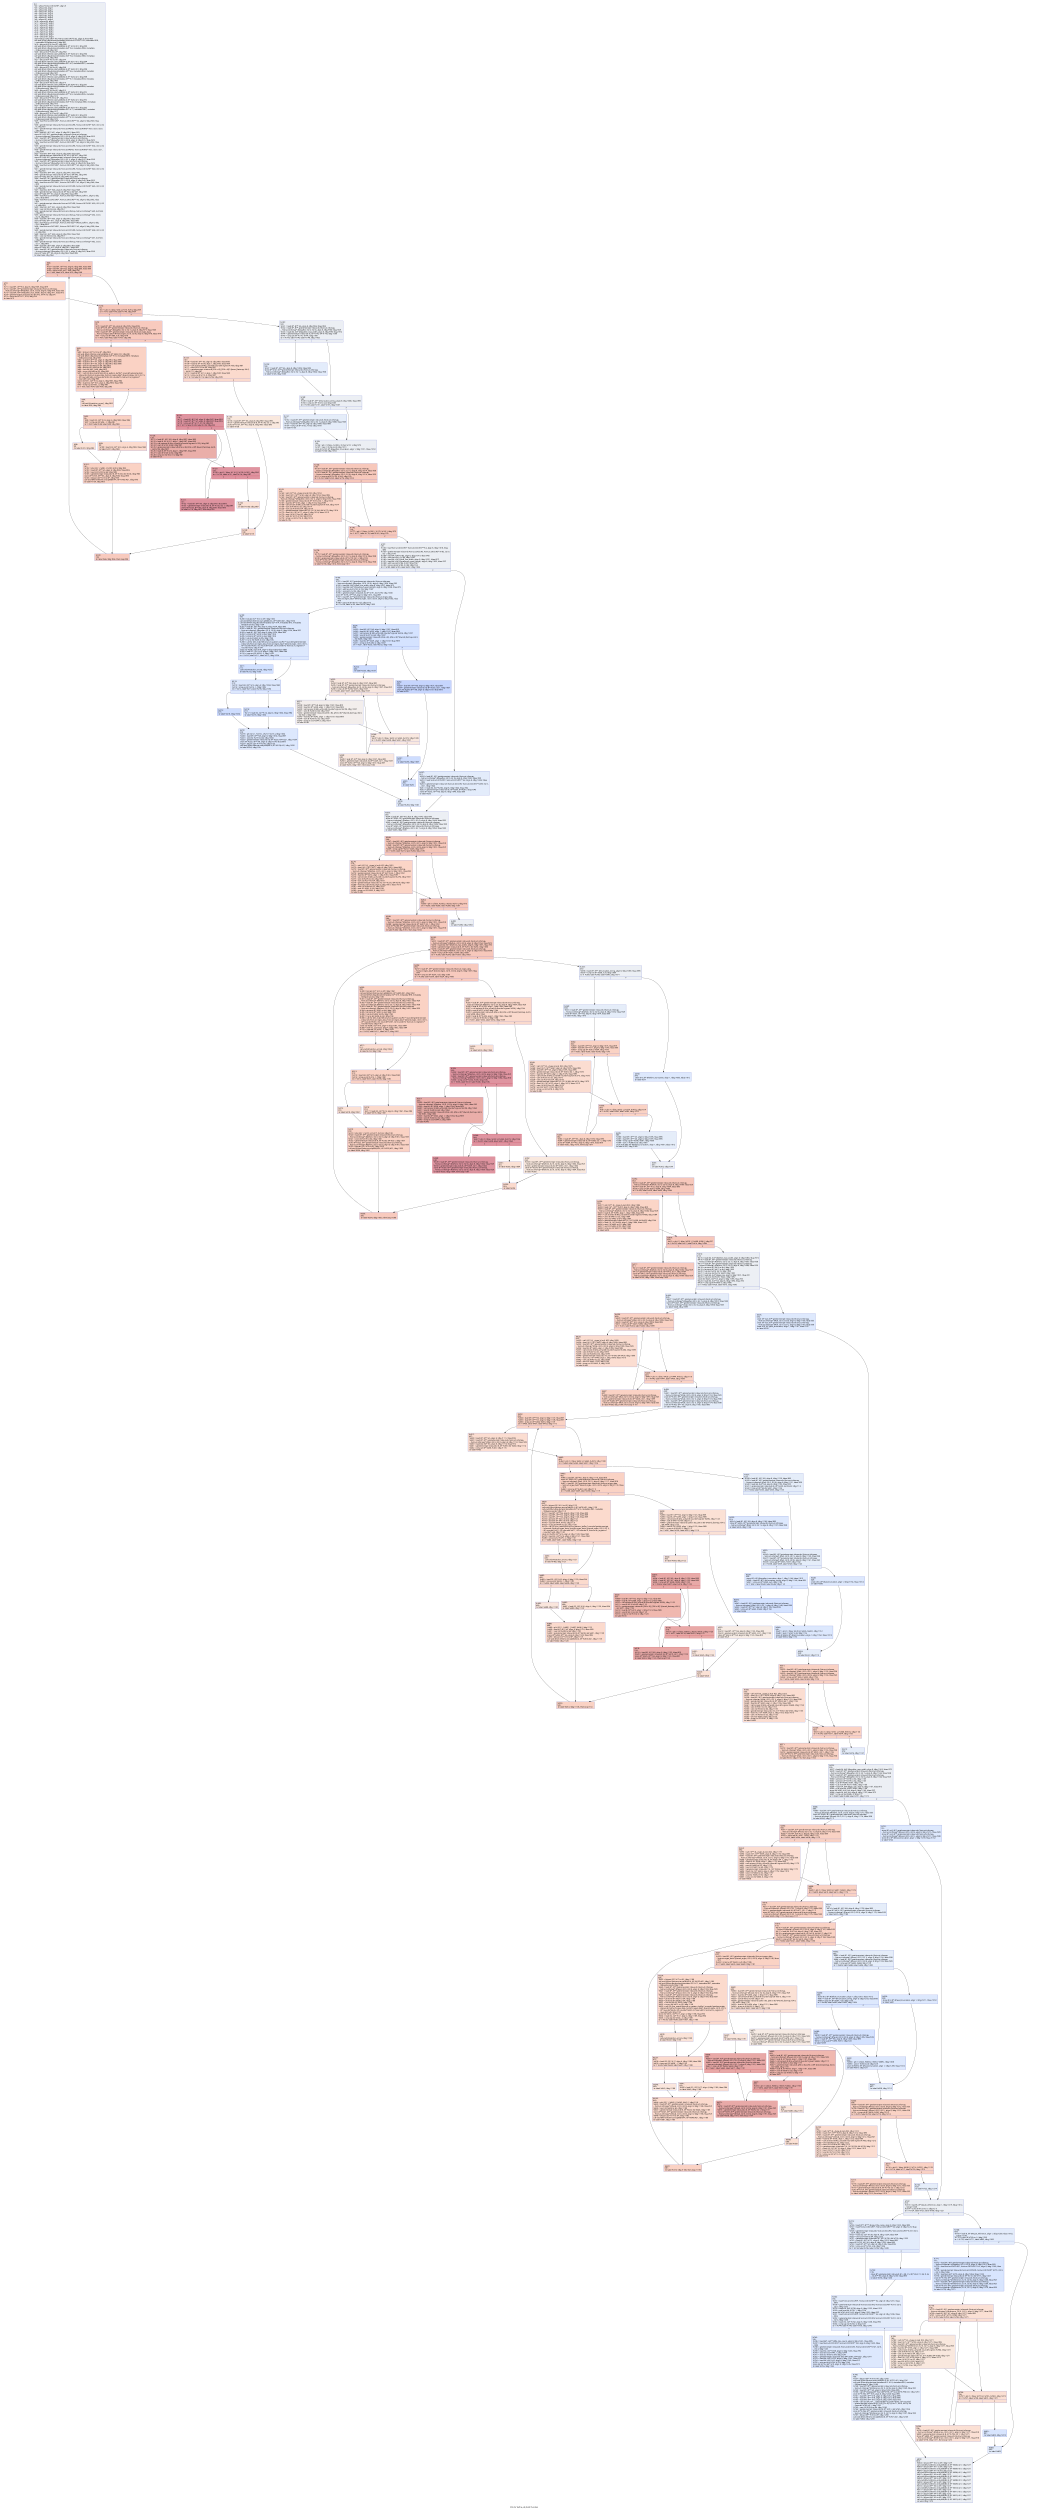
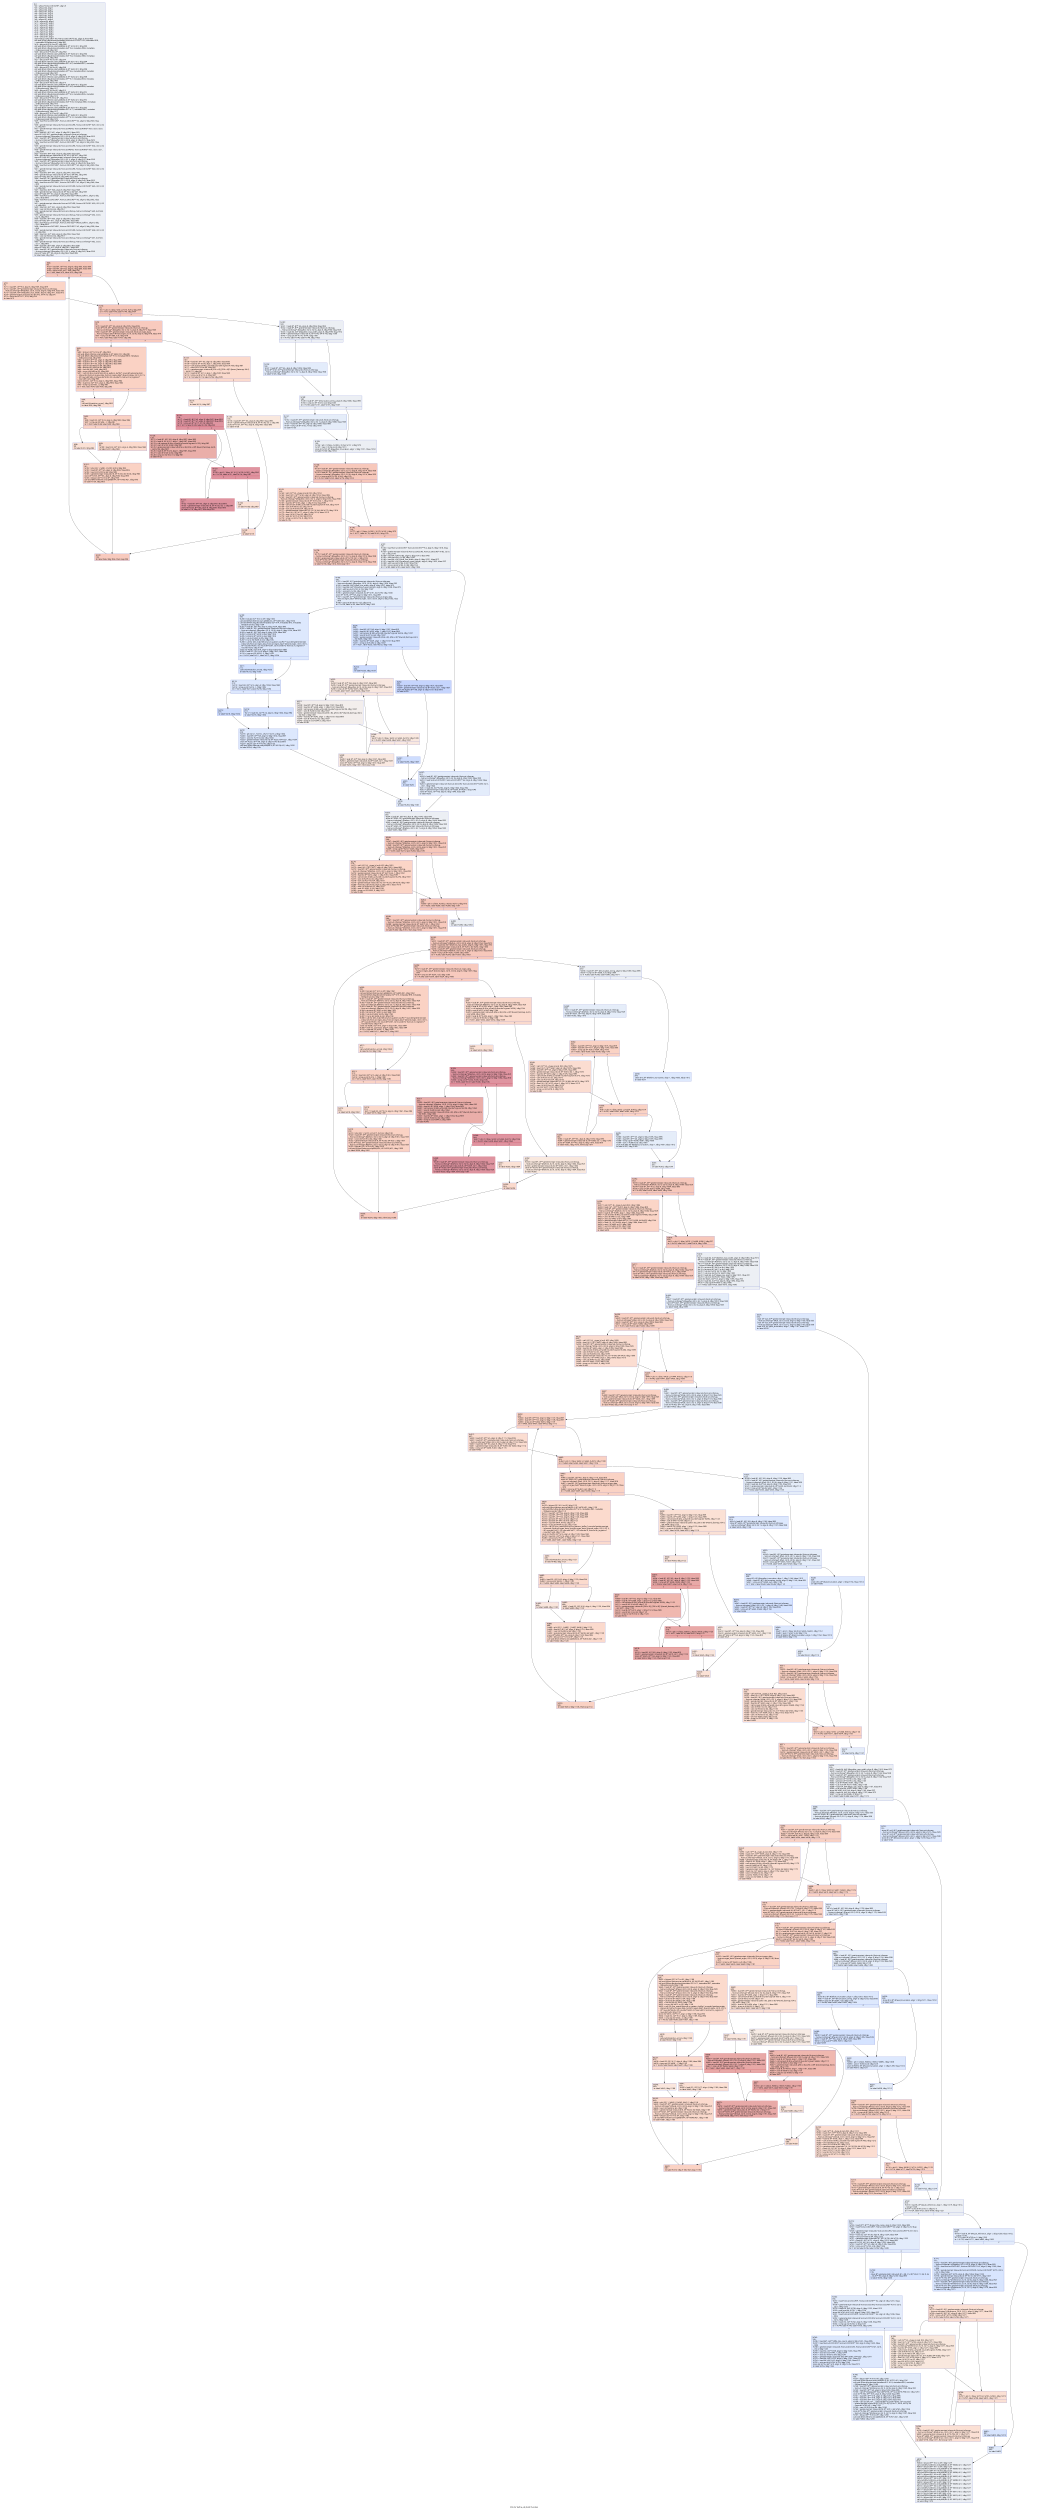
node "%115:": added
